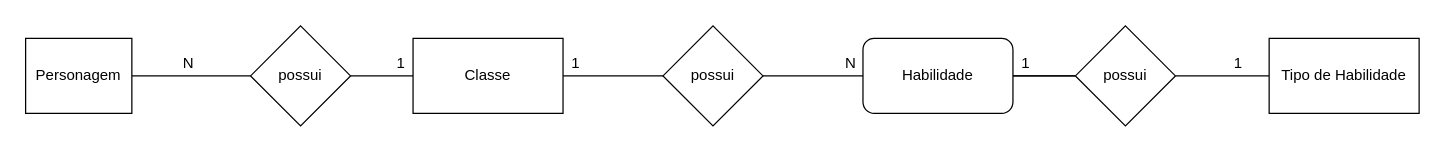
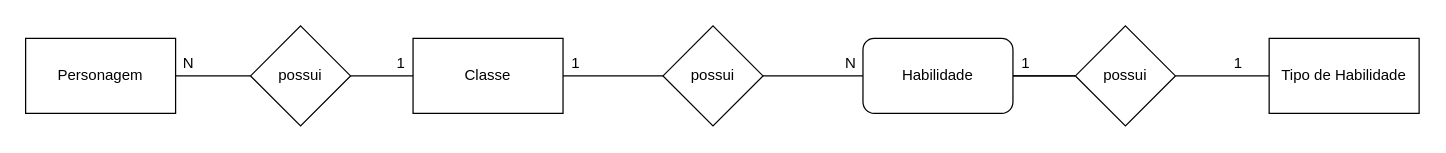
node "Personagem": size 106x75 -> 150x75
